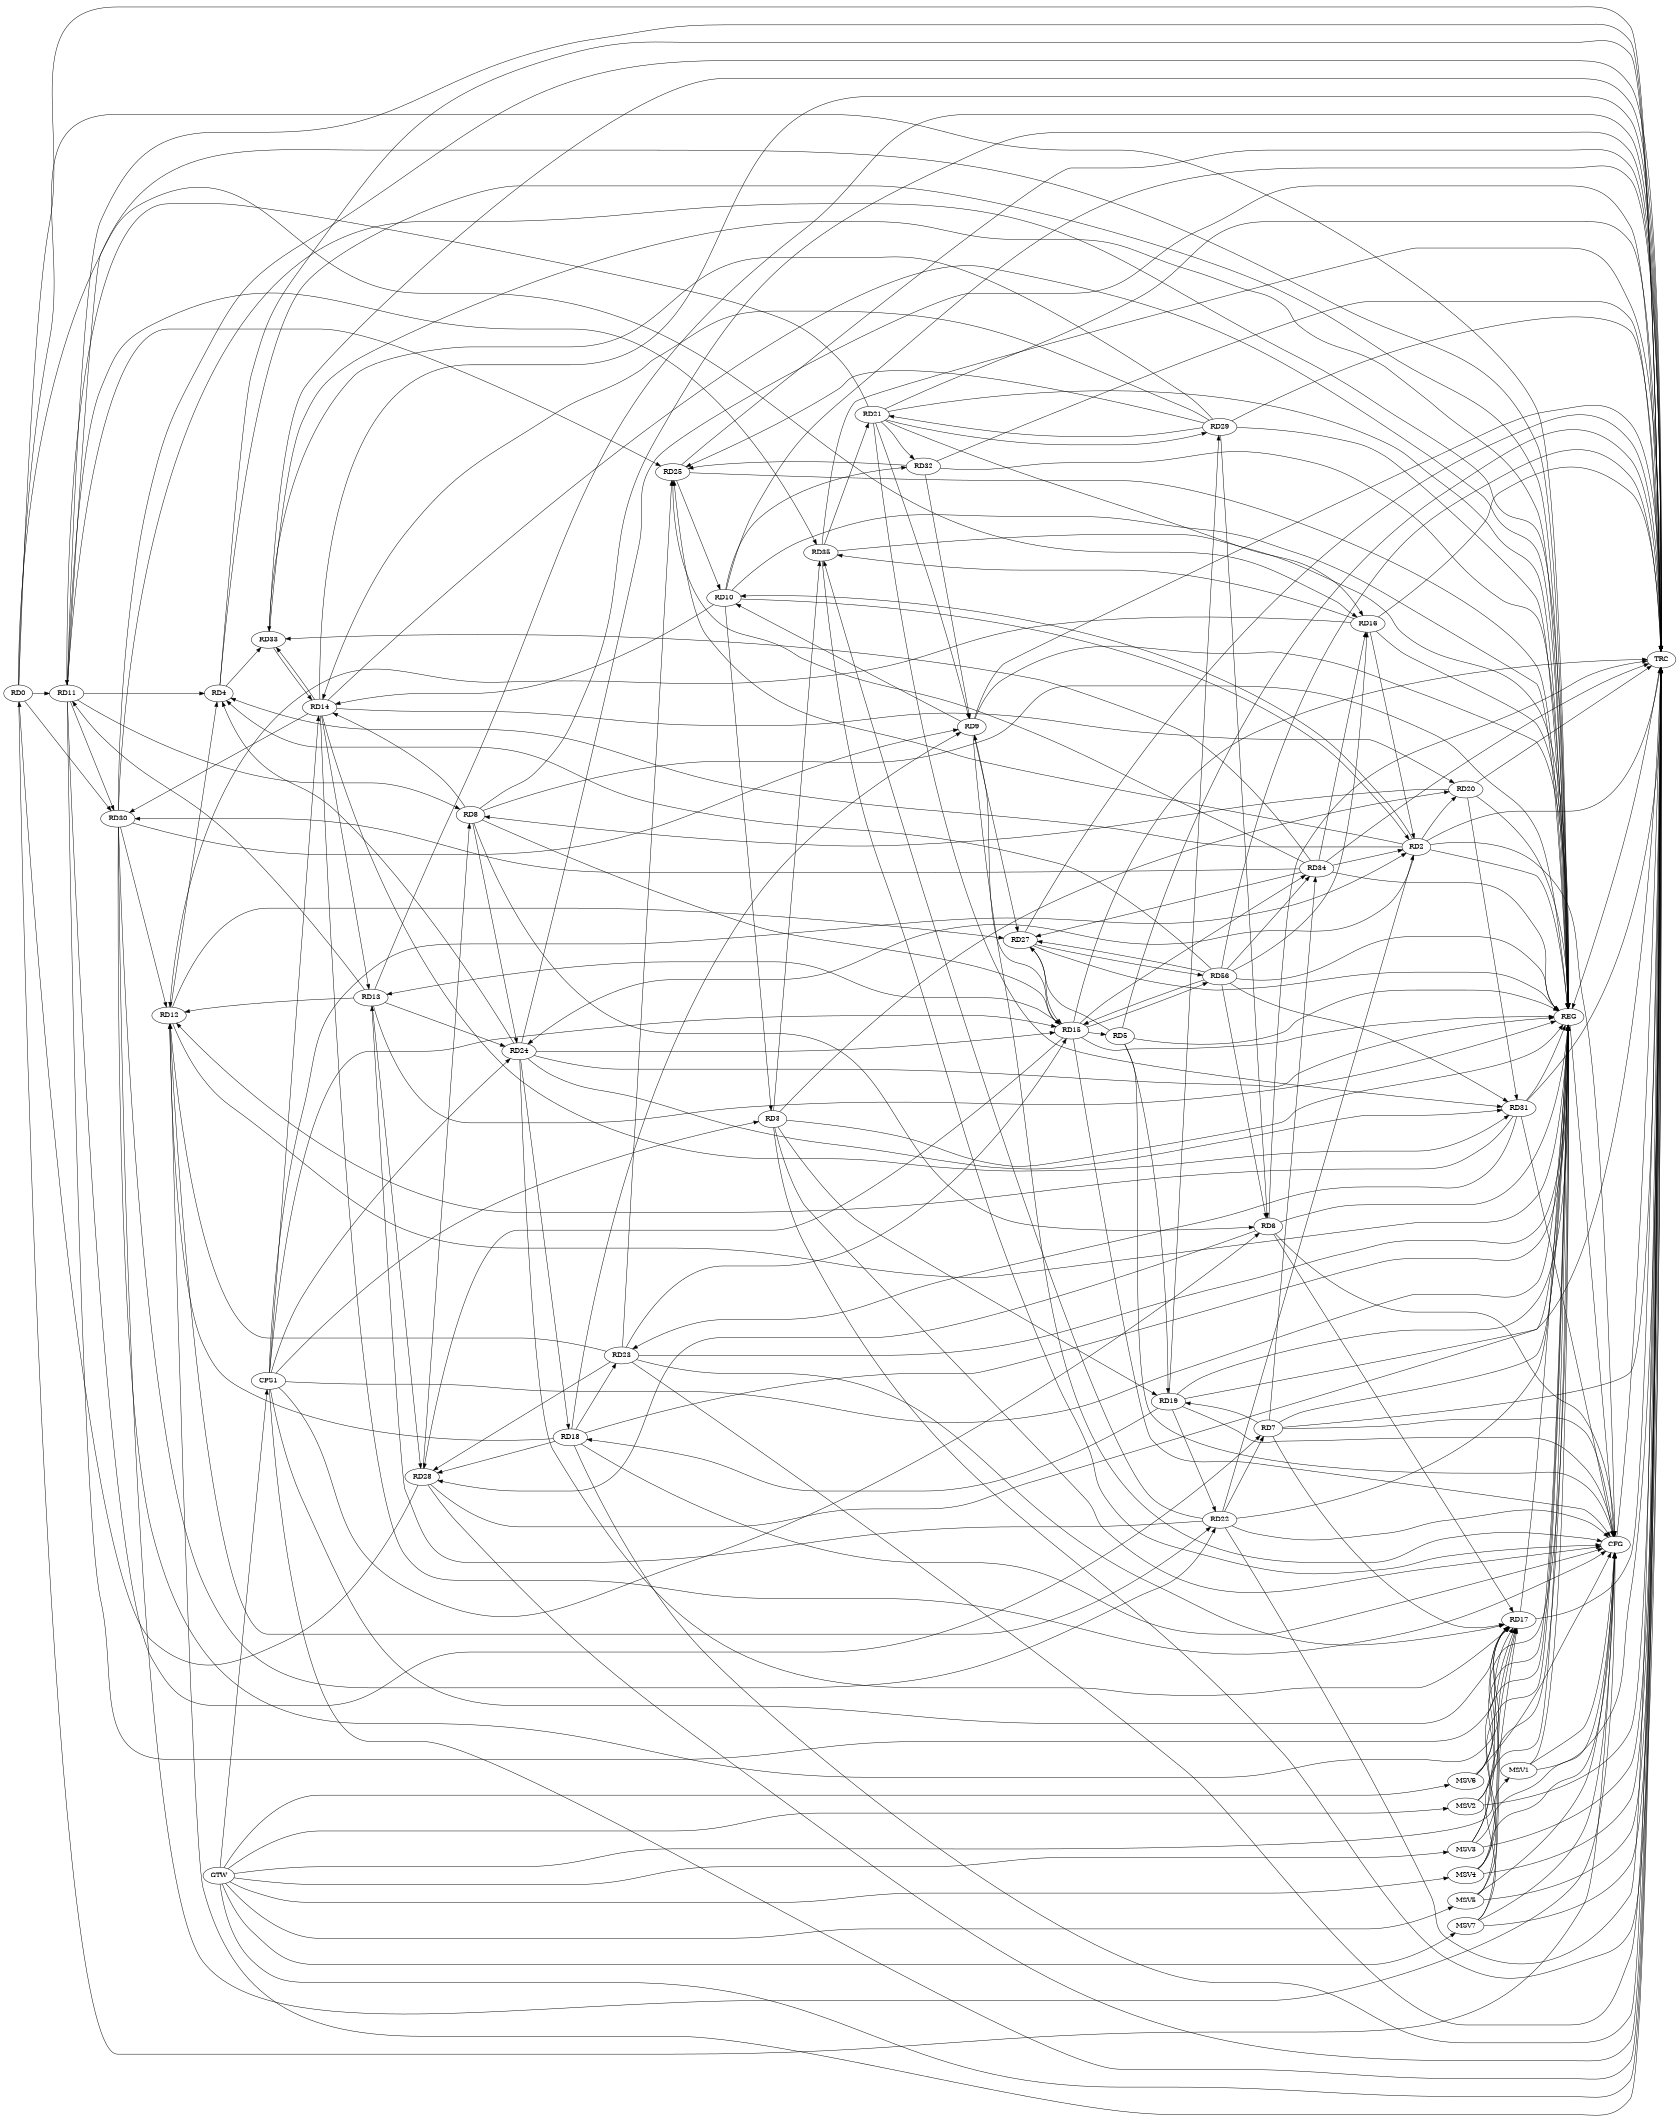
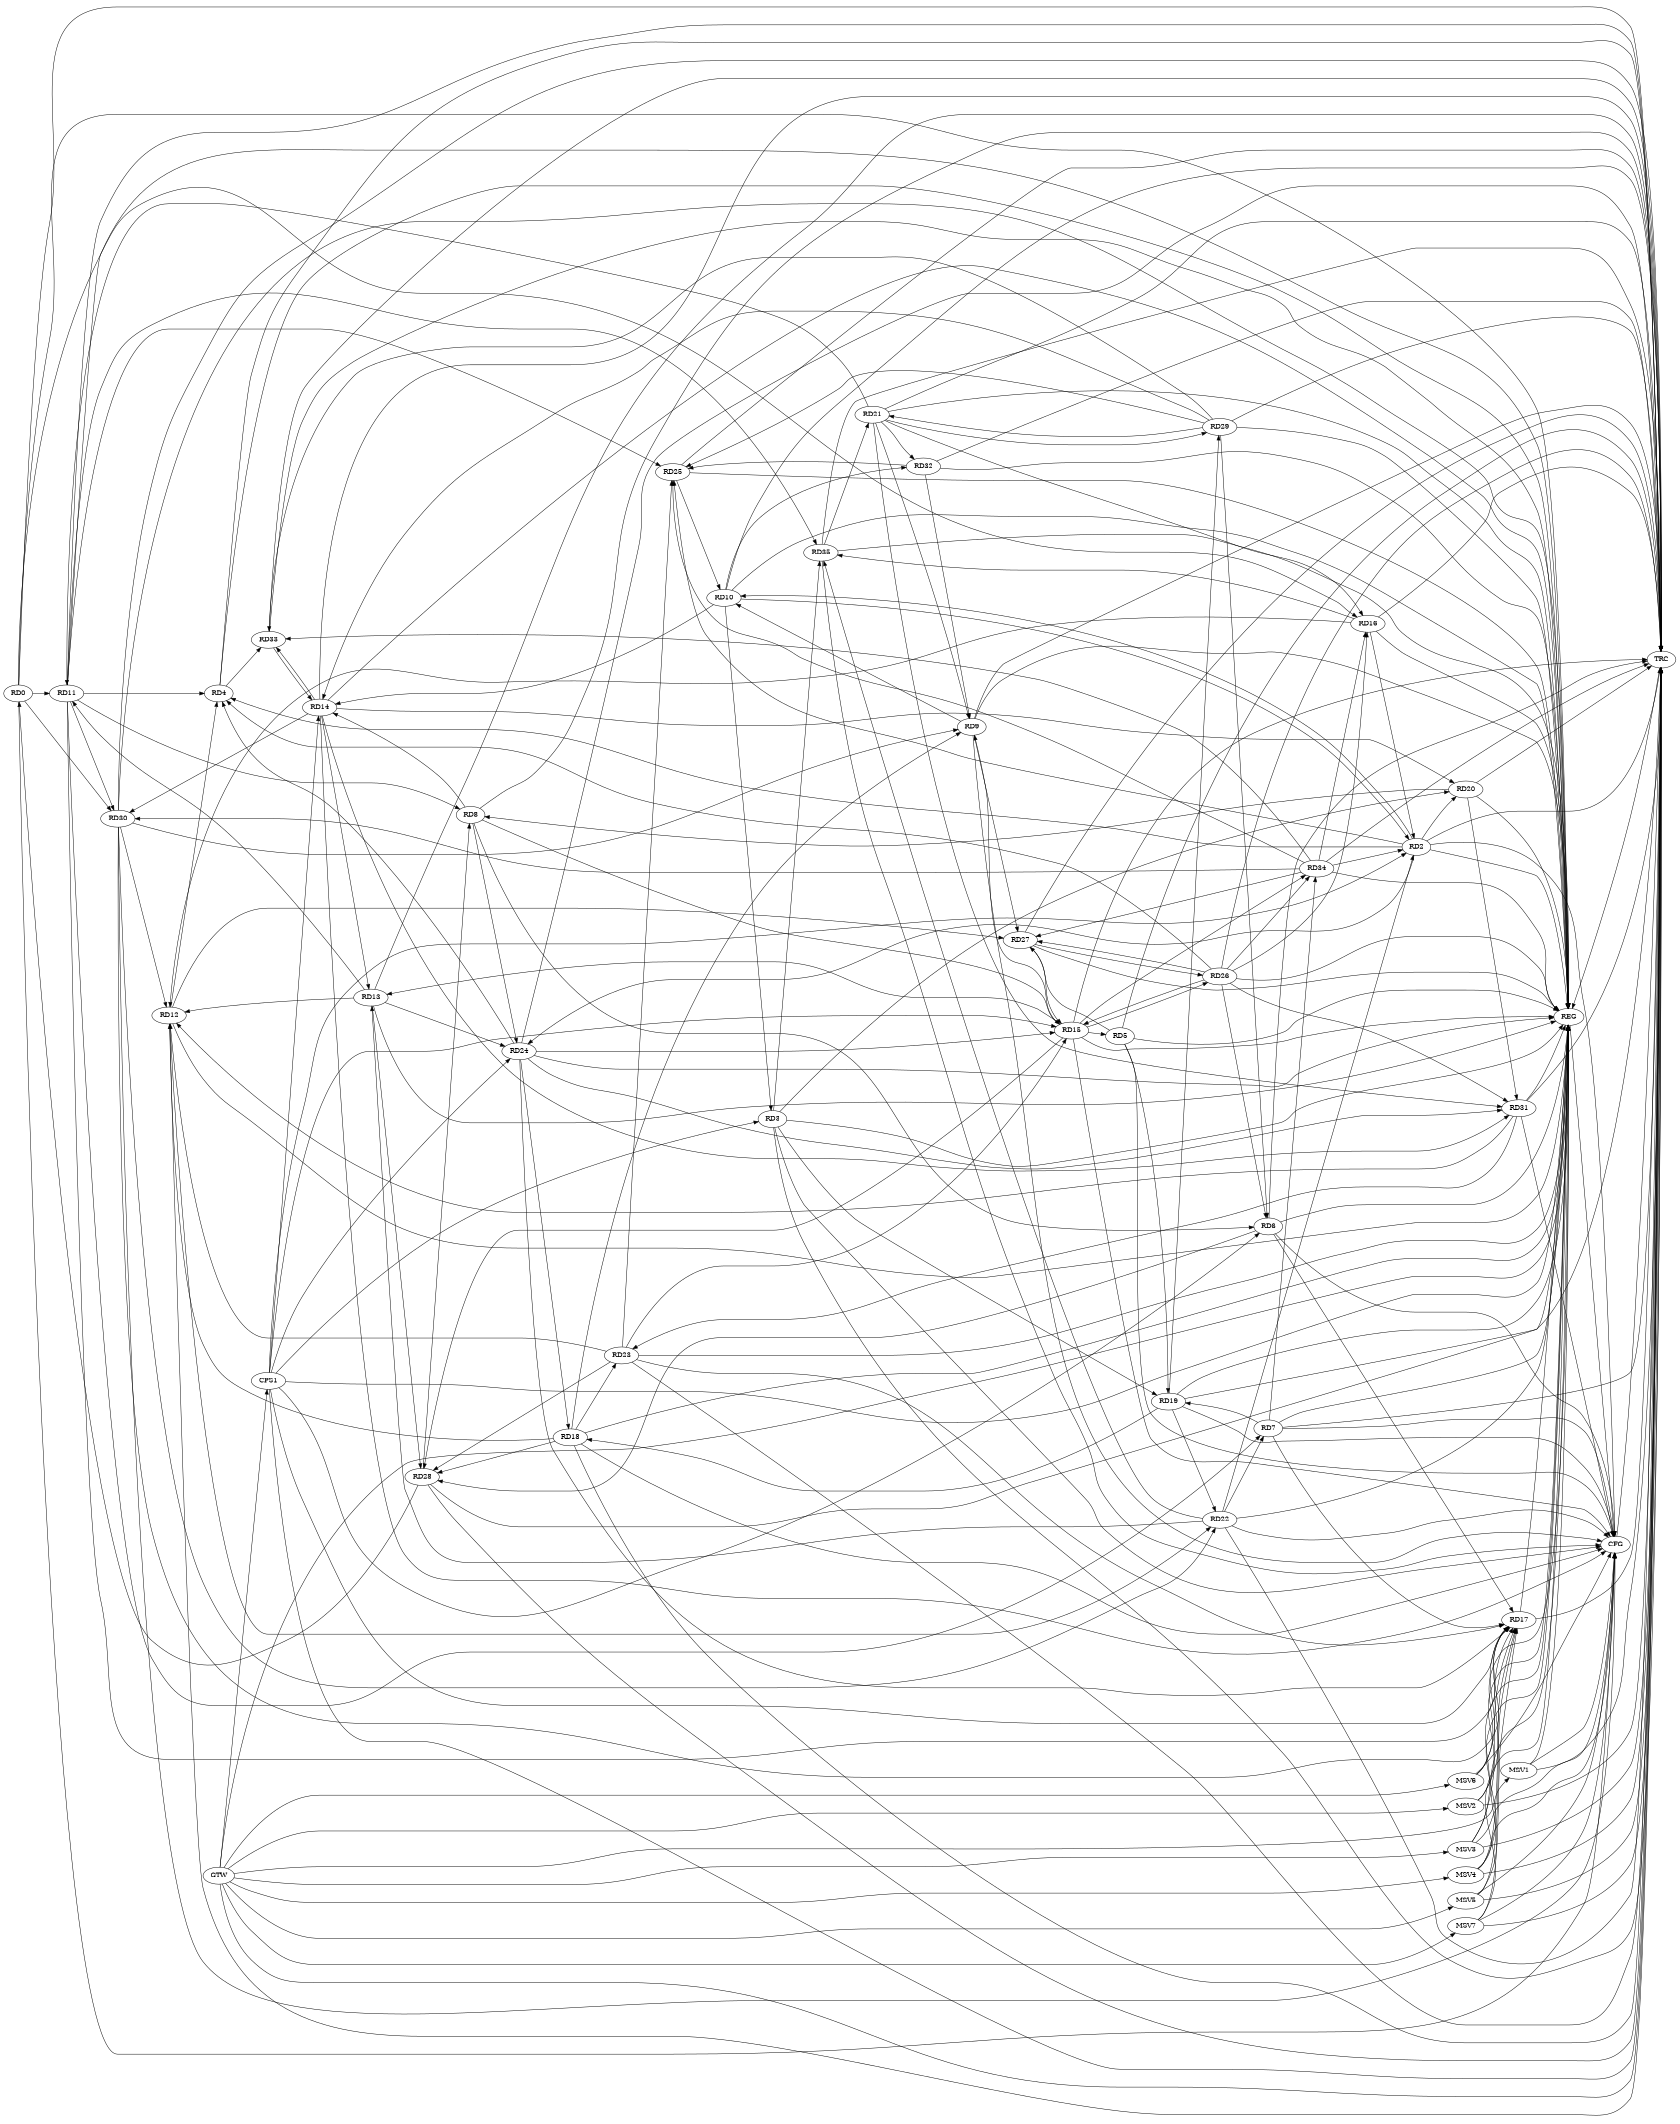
edge "RD8" -> "REG": now "GTW" -> "REG"
node "RD56": label "RD56" -> "RD26"
